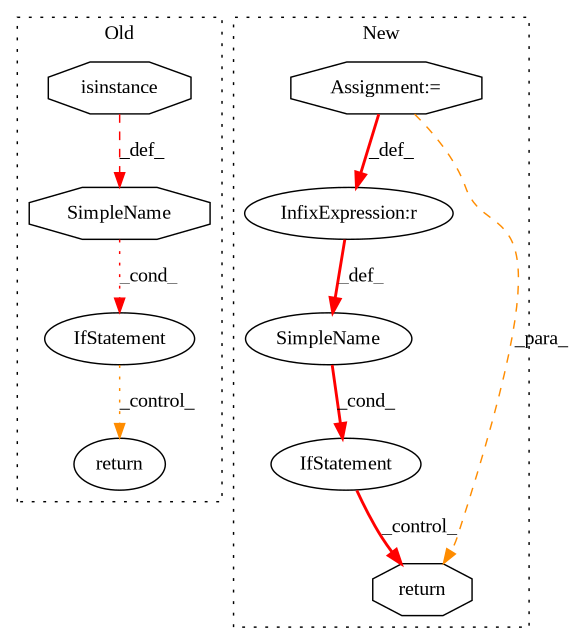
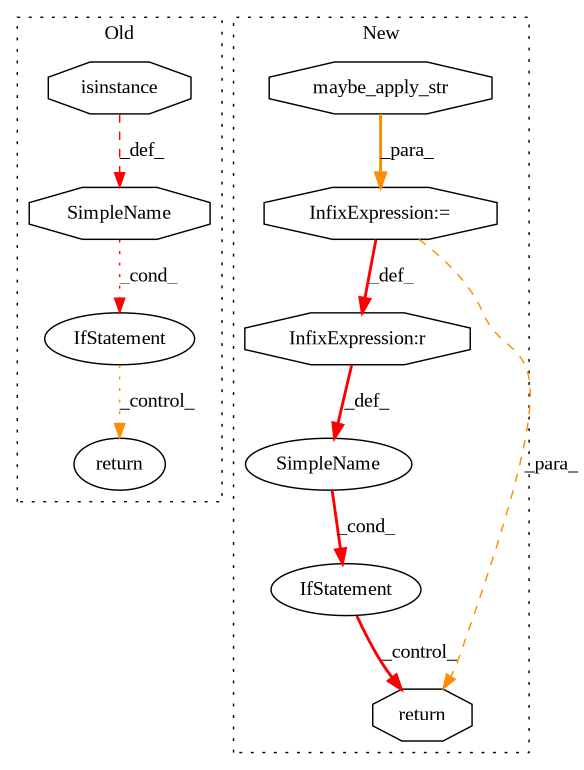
node "maybe_apply_str": added
node "Assignment:=": label "Assignment:=" -> "InfixExpression:="
node "InfixExpression:r": shape ellipse -> octagon
